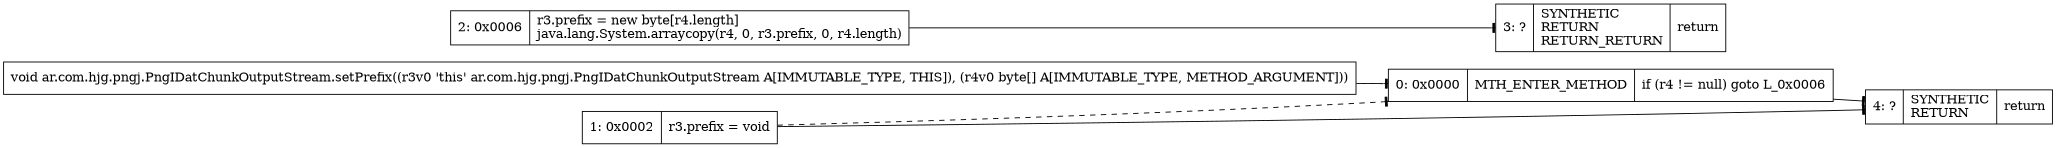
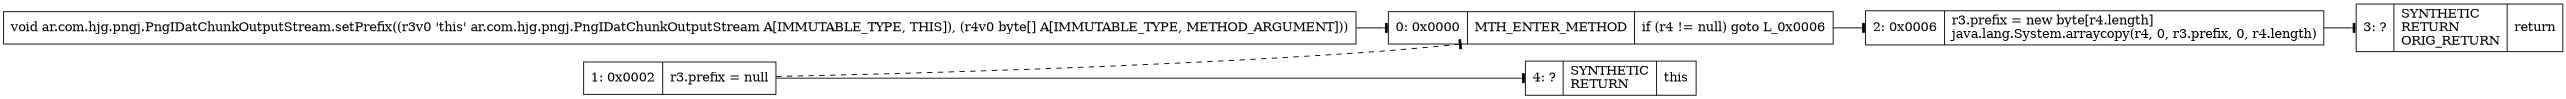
node "3: ?": text "RETURN_RETURN" -> "ORIG_RETURN"
edge "0: 0x0000" -> "4: ?": now "0: 0x0000" -> "2: 0x0006"
node "4: ?": text "return" -> "this"
node "1: 0x0002": text "r3.prefix = void" -> "r3.prefix = null"
